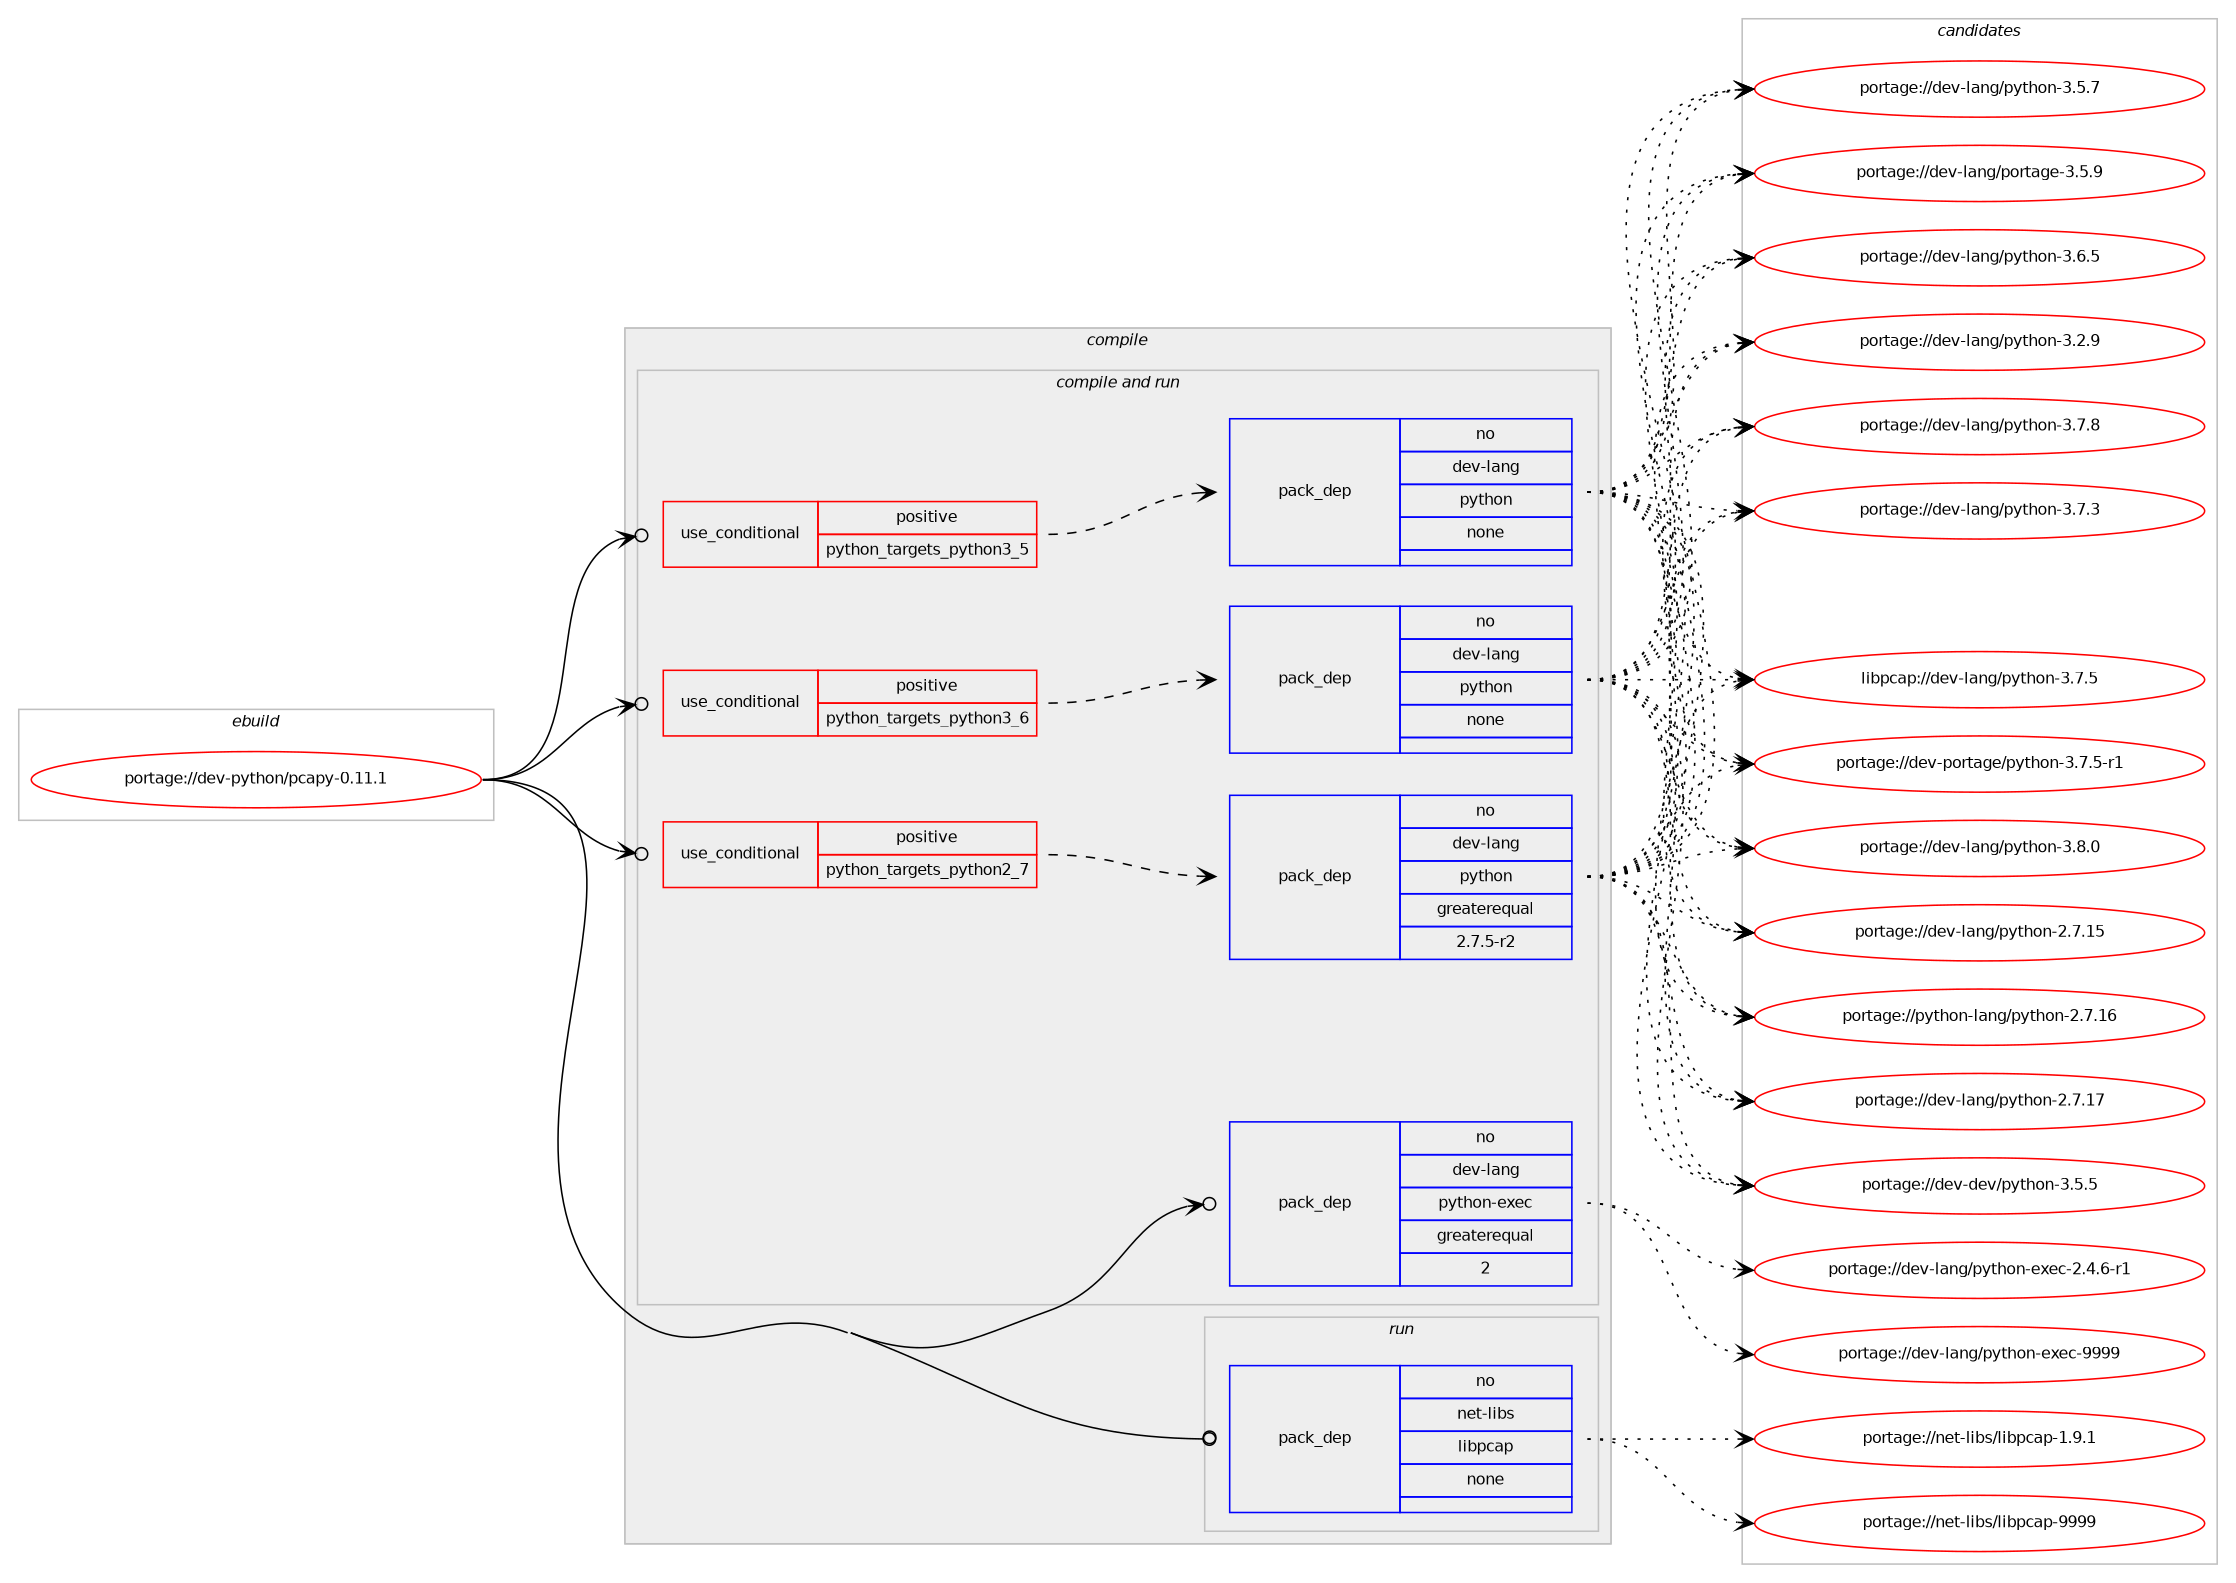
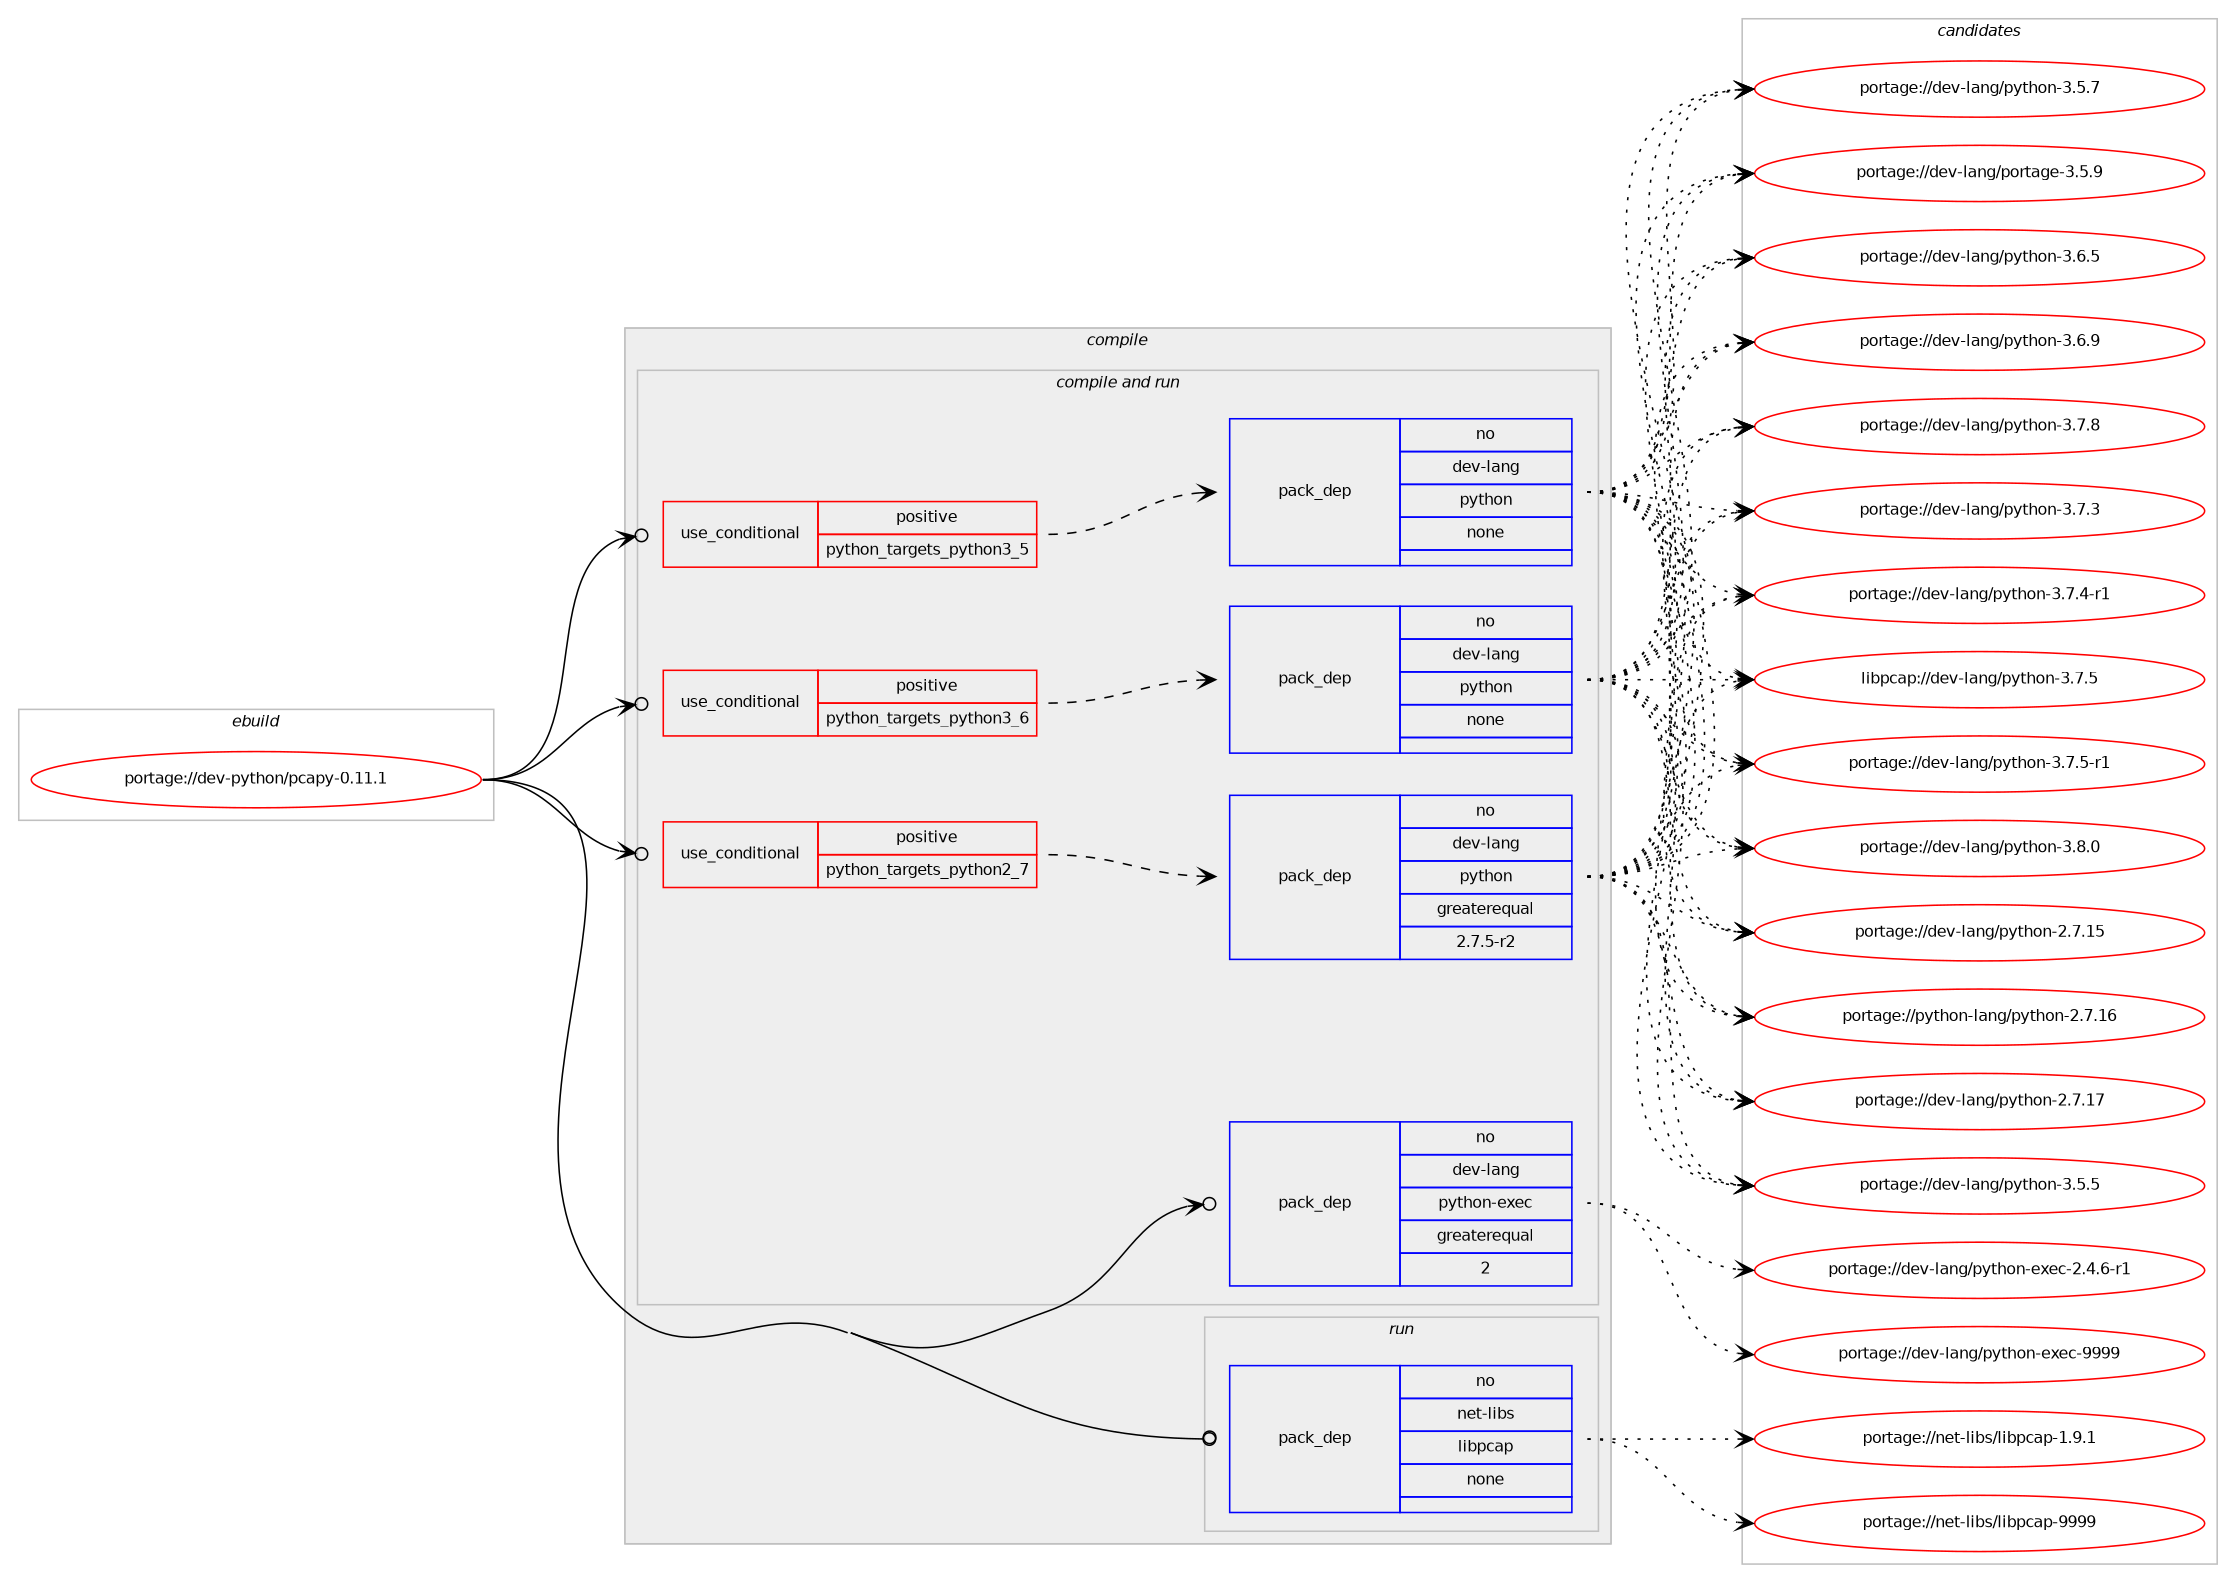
node "portage://dev-lang/python-3.2.9": label "portage://dev-lang/python-3.2.9" -> "portage://dev-lang/python-3.6.9"
node "portage://dev-lang/python-3.7.4-r1": added
node "portage://dev-portage/python-3.7.5-r1": label "portage://dev-portage/python-3.7.5-r1" -> "portage://dev-lang/python-3.7.5-r1"
node "portage://dev-dev/python-3.5.5": label "portage://dev-dev/python-3.5.5" -> "portage://dev-lang/python-3.5.5"
